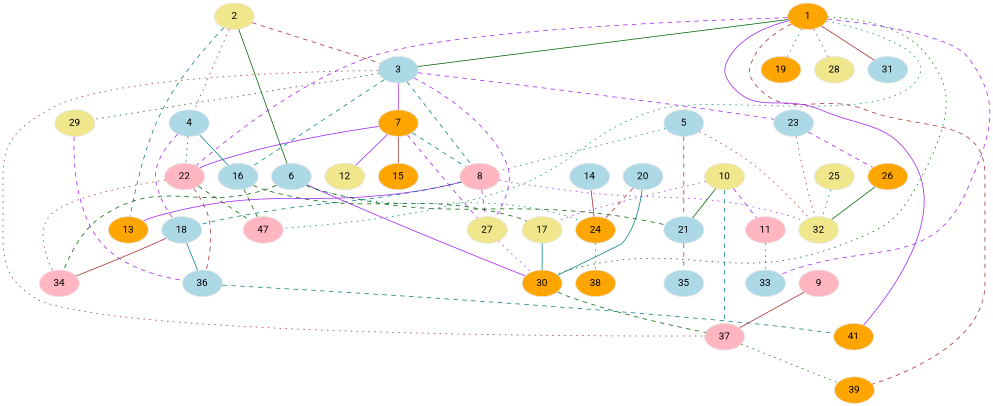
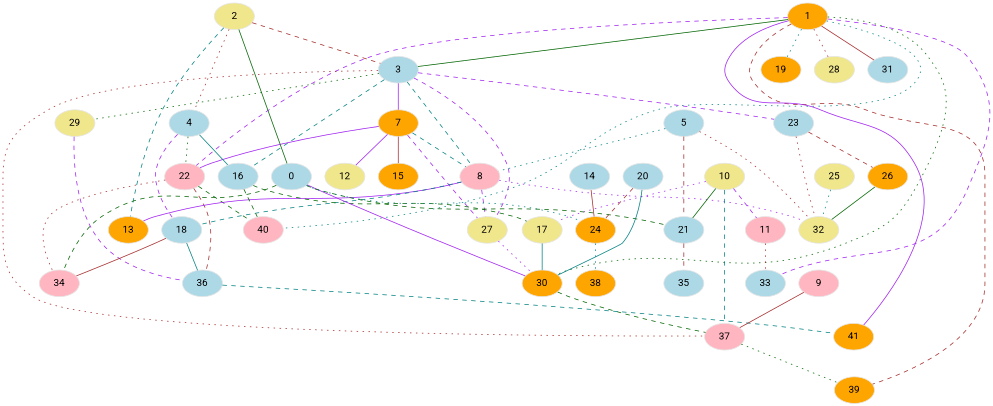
edge "23" -- "26": color purple -> brown
node "6": label "6" -> "0"
node "47": label "47" -> "40"
